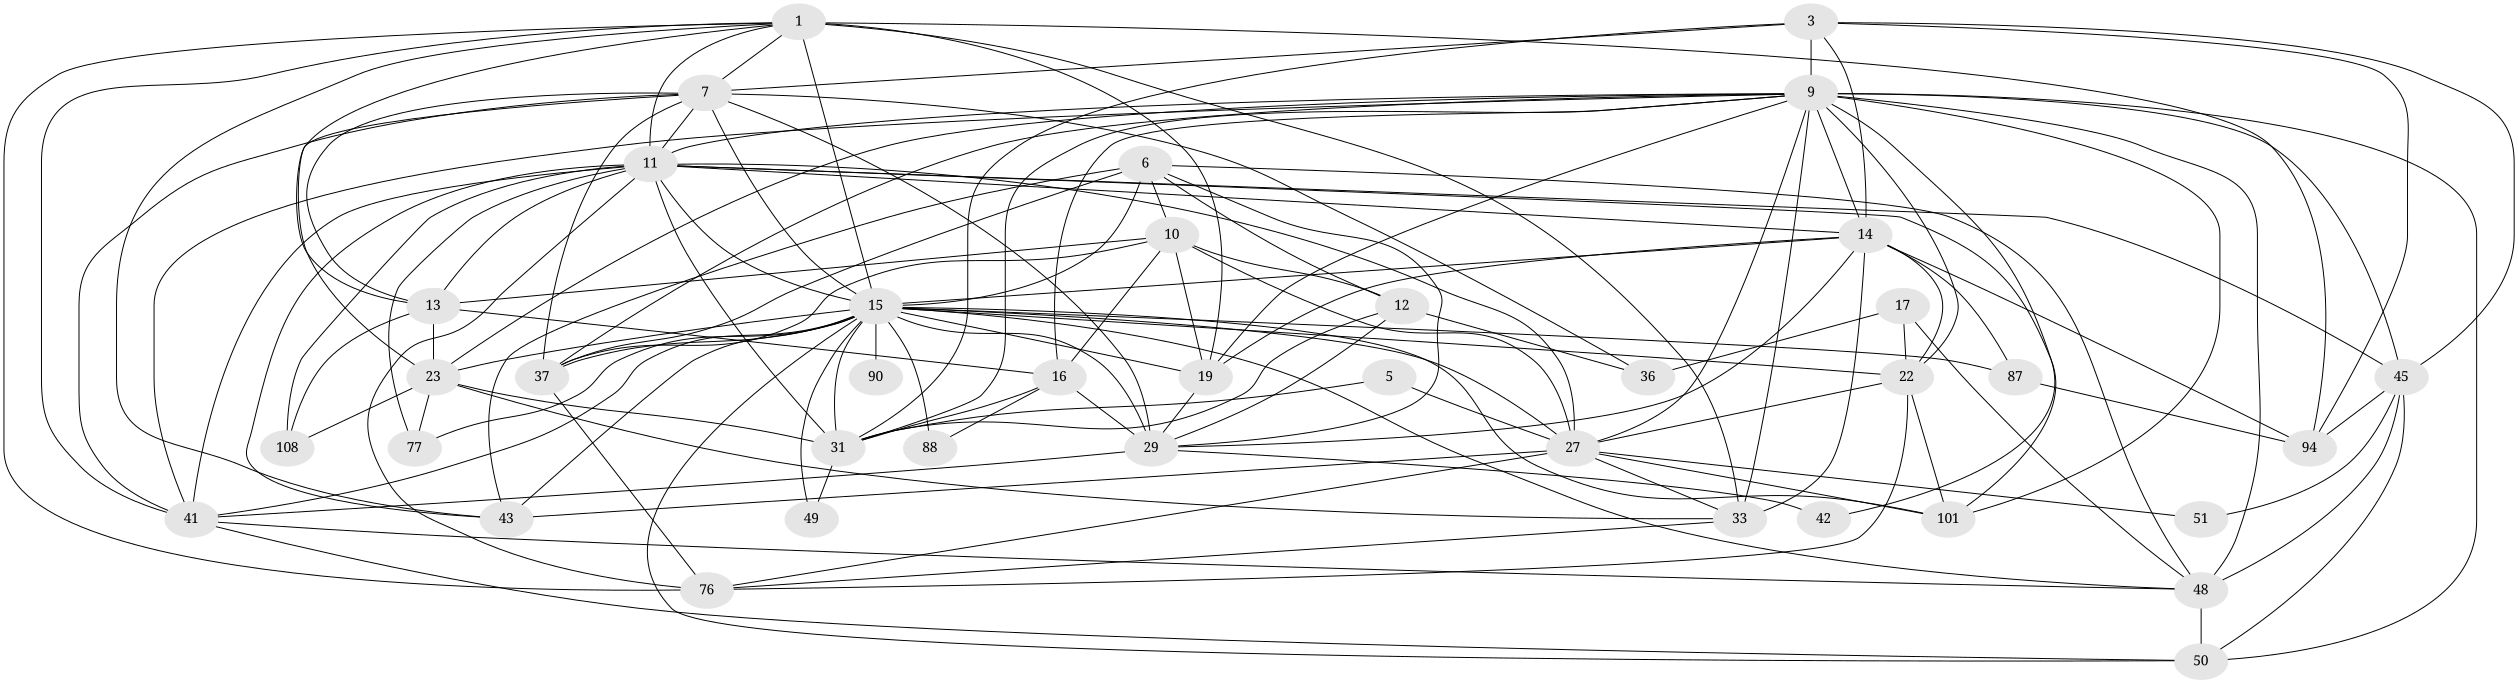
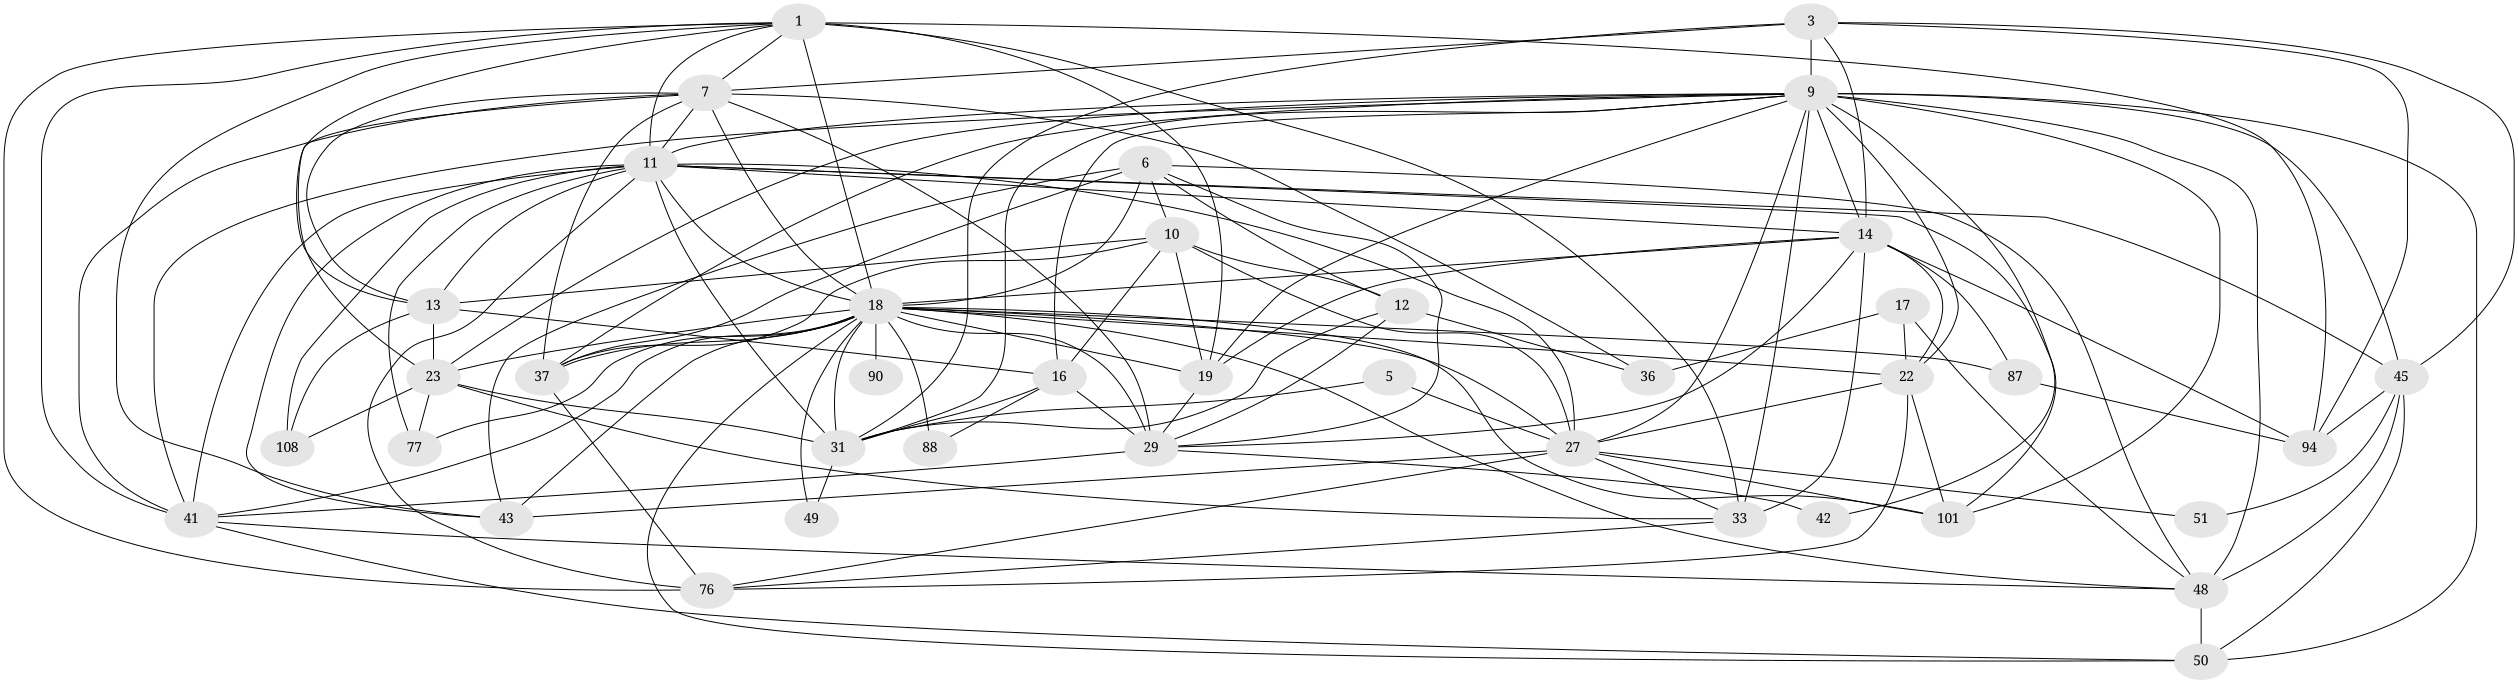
node "15": label "15" -> "18"
